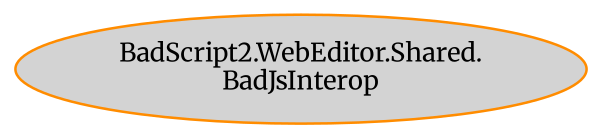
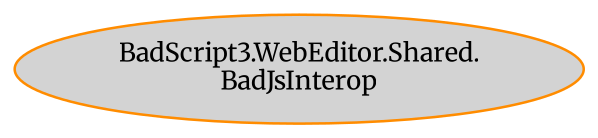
node "BadScript2.WebEditor.Shared. BadJsInterop": label "BadScript2.WebEditor.Shared. BadJsInterop" -> "BadScript3.WebEditor.Shared. BadJsInterop"
